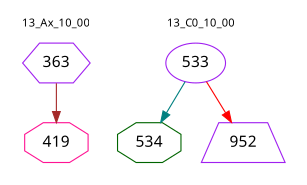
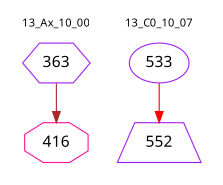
cluster "13_C0_10_00": label "13_C0_10_00" -> "13_C0_10_07"
node "419": label "419" -> "416"
node "534": removed
node "952": label "952" -> "552"
